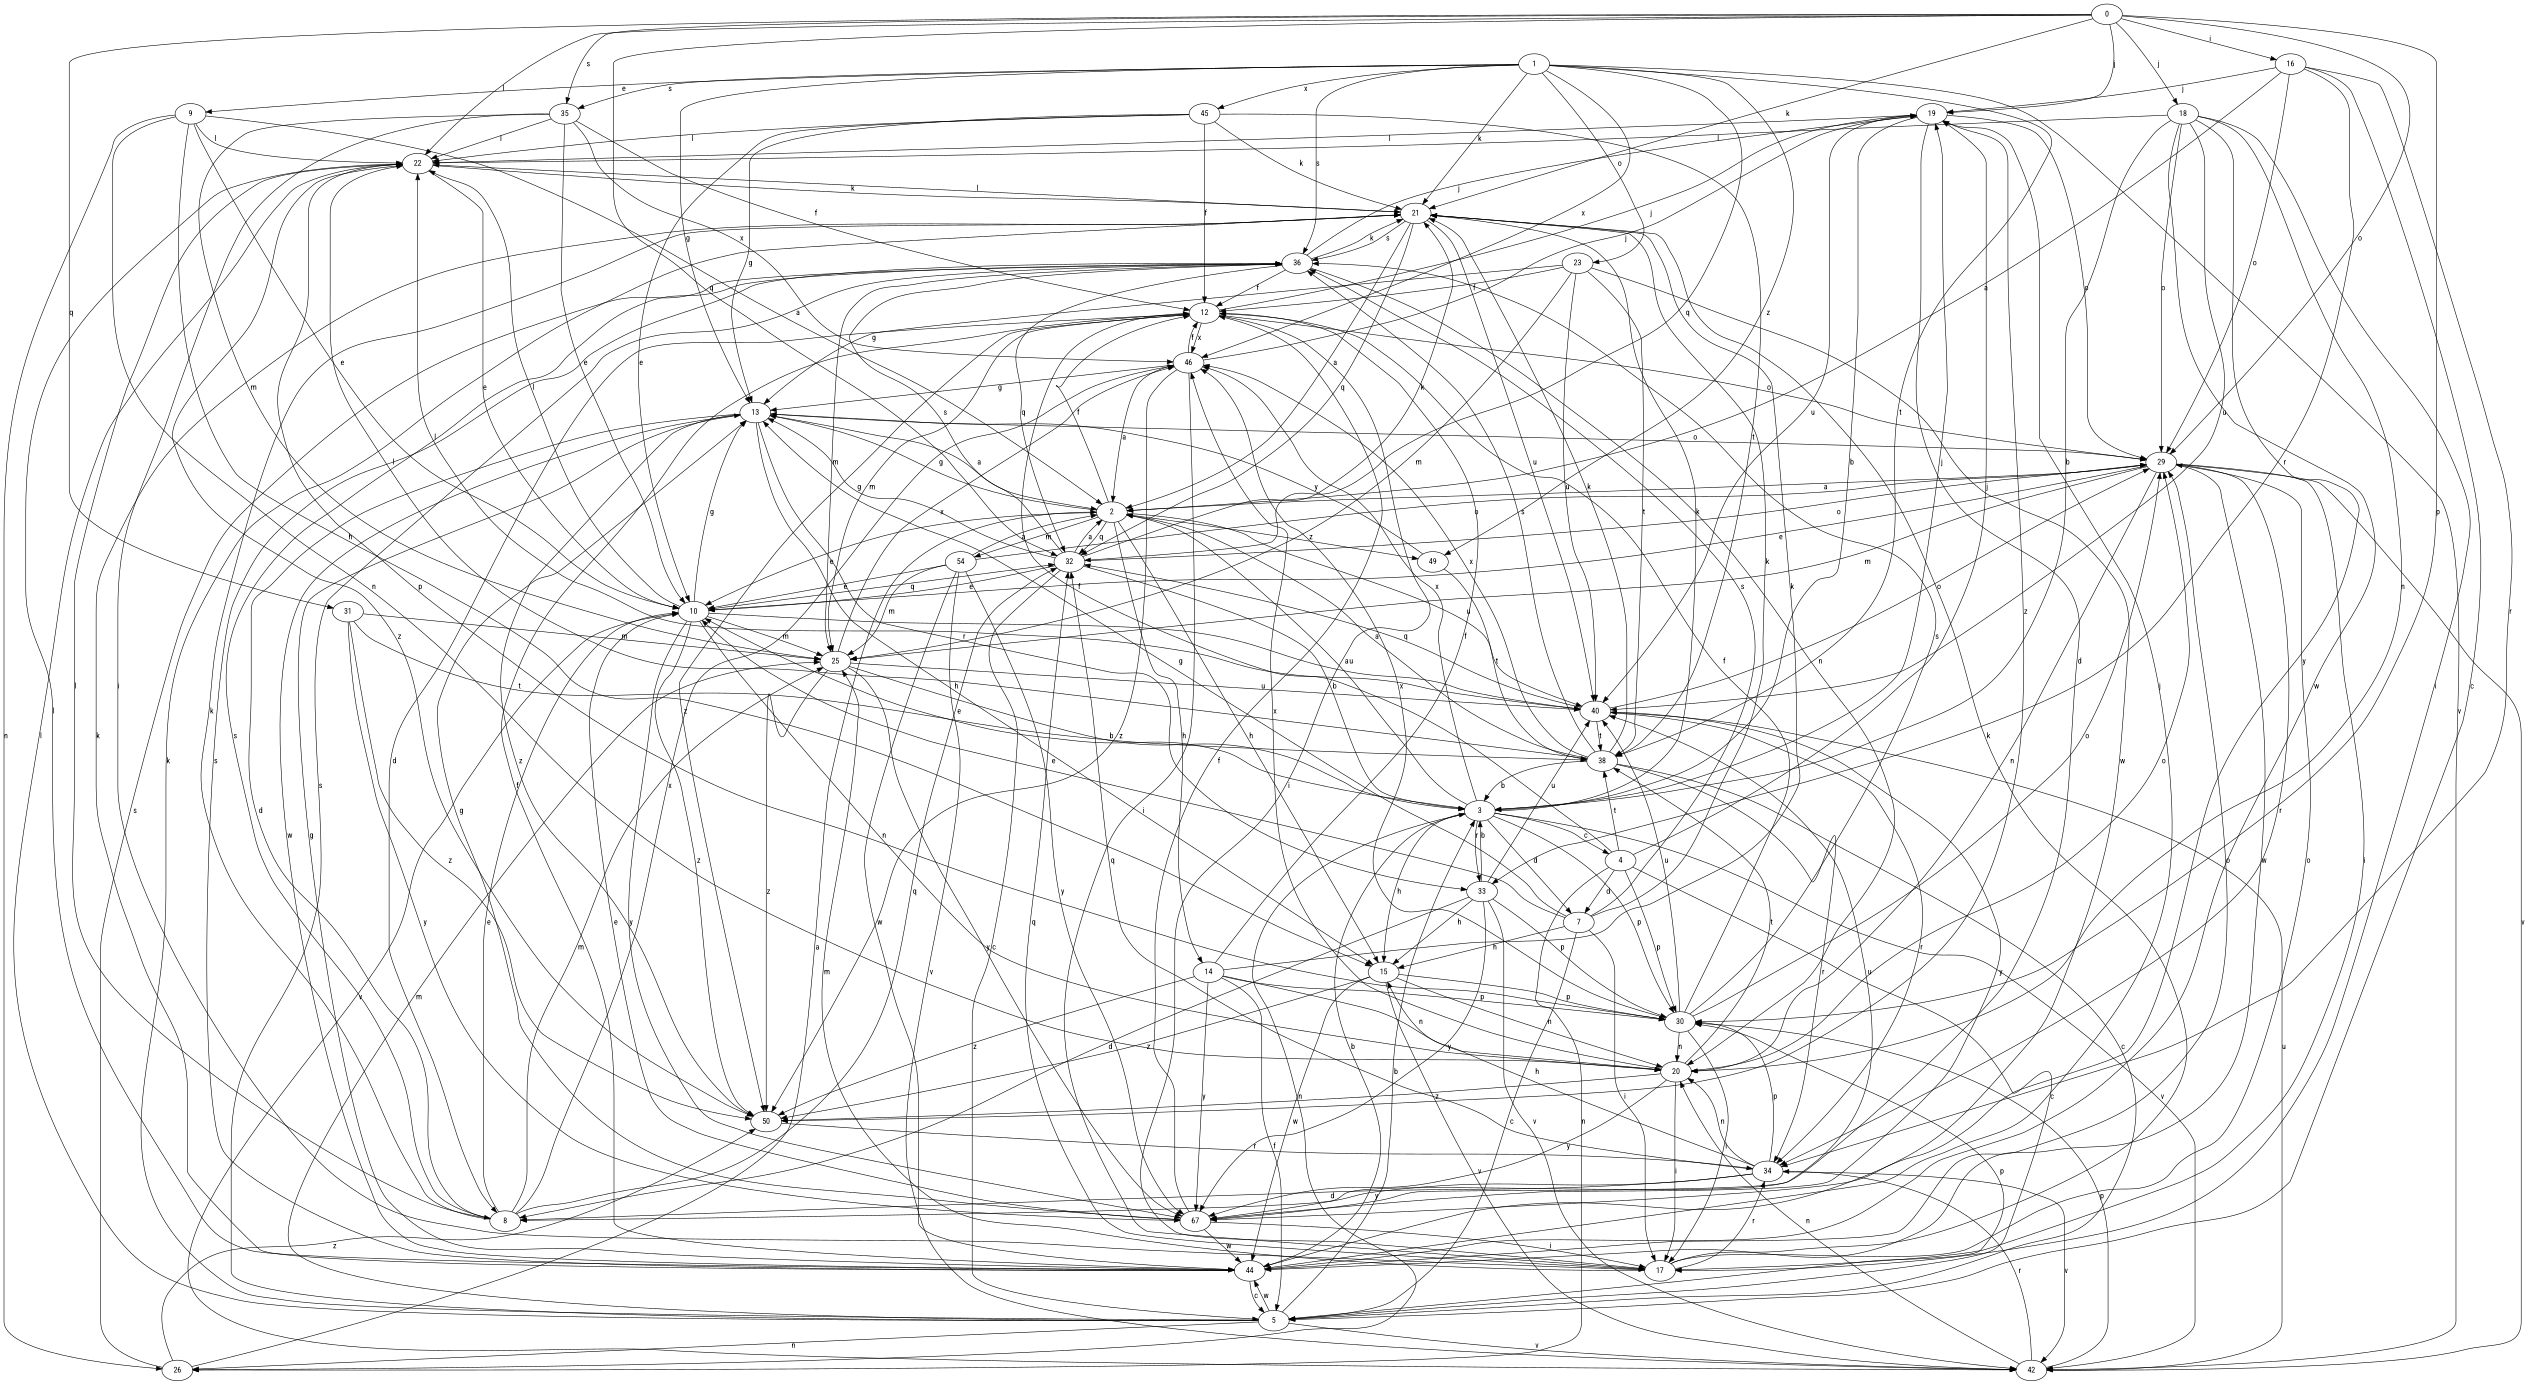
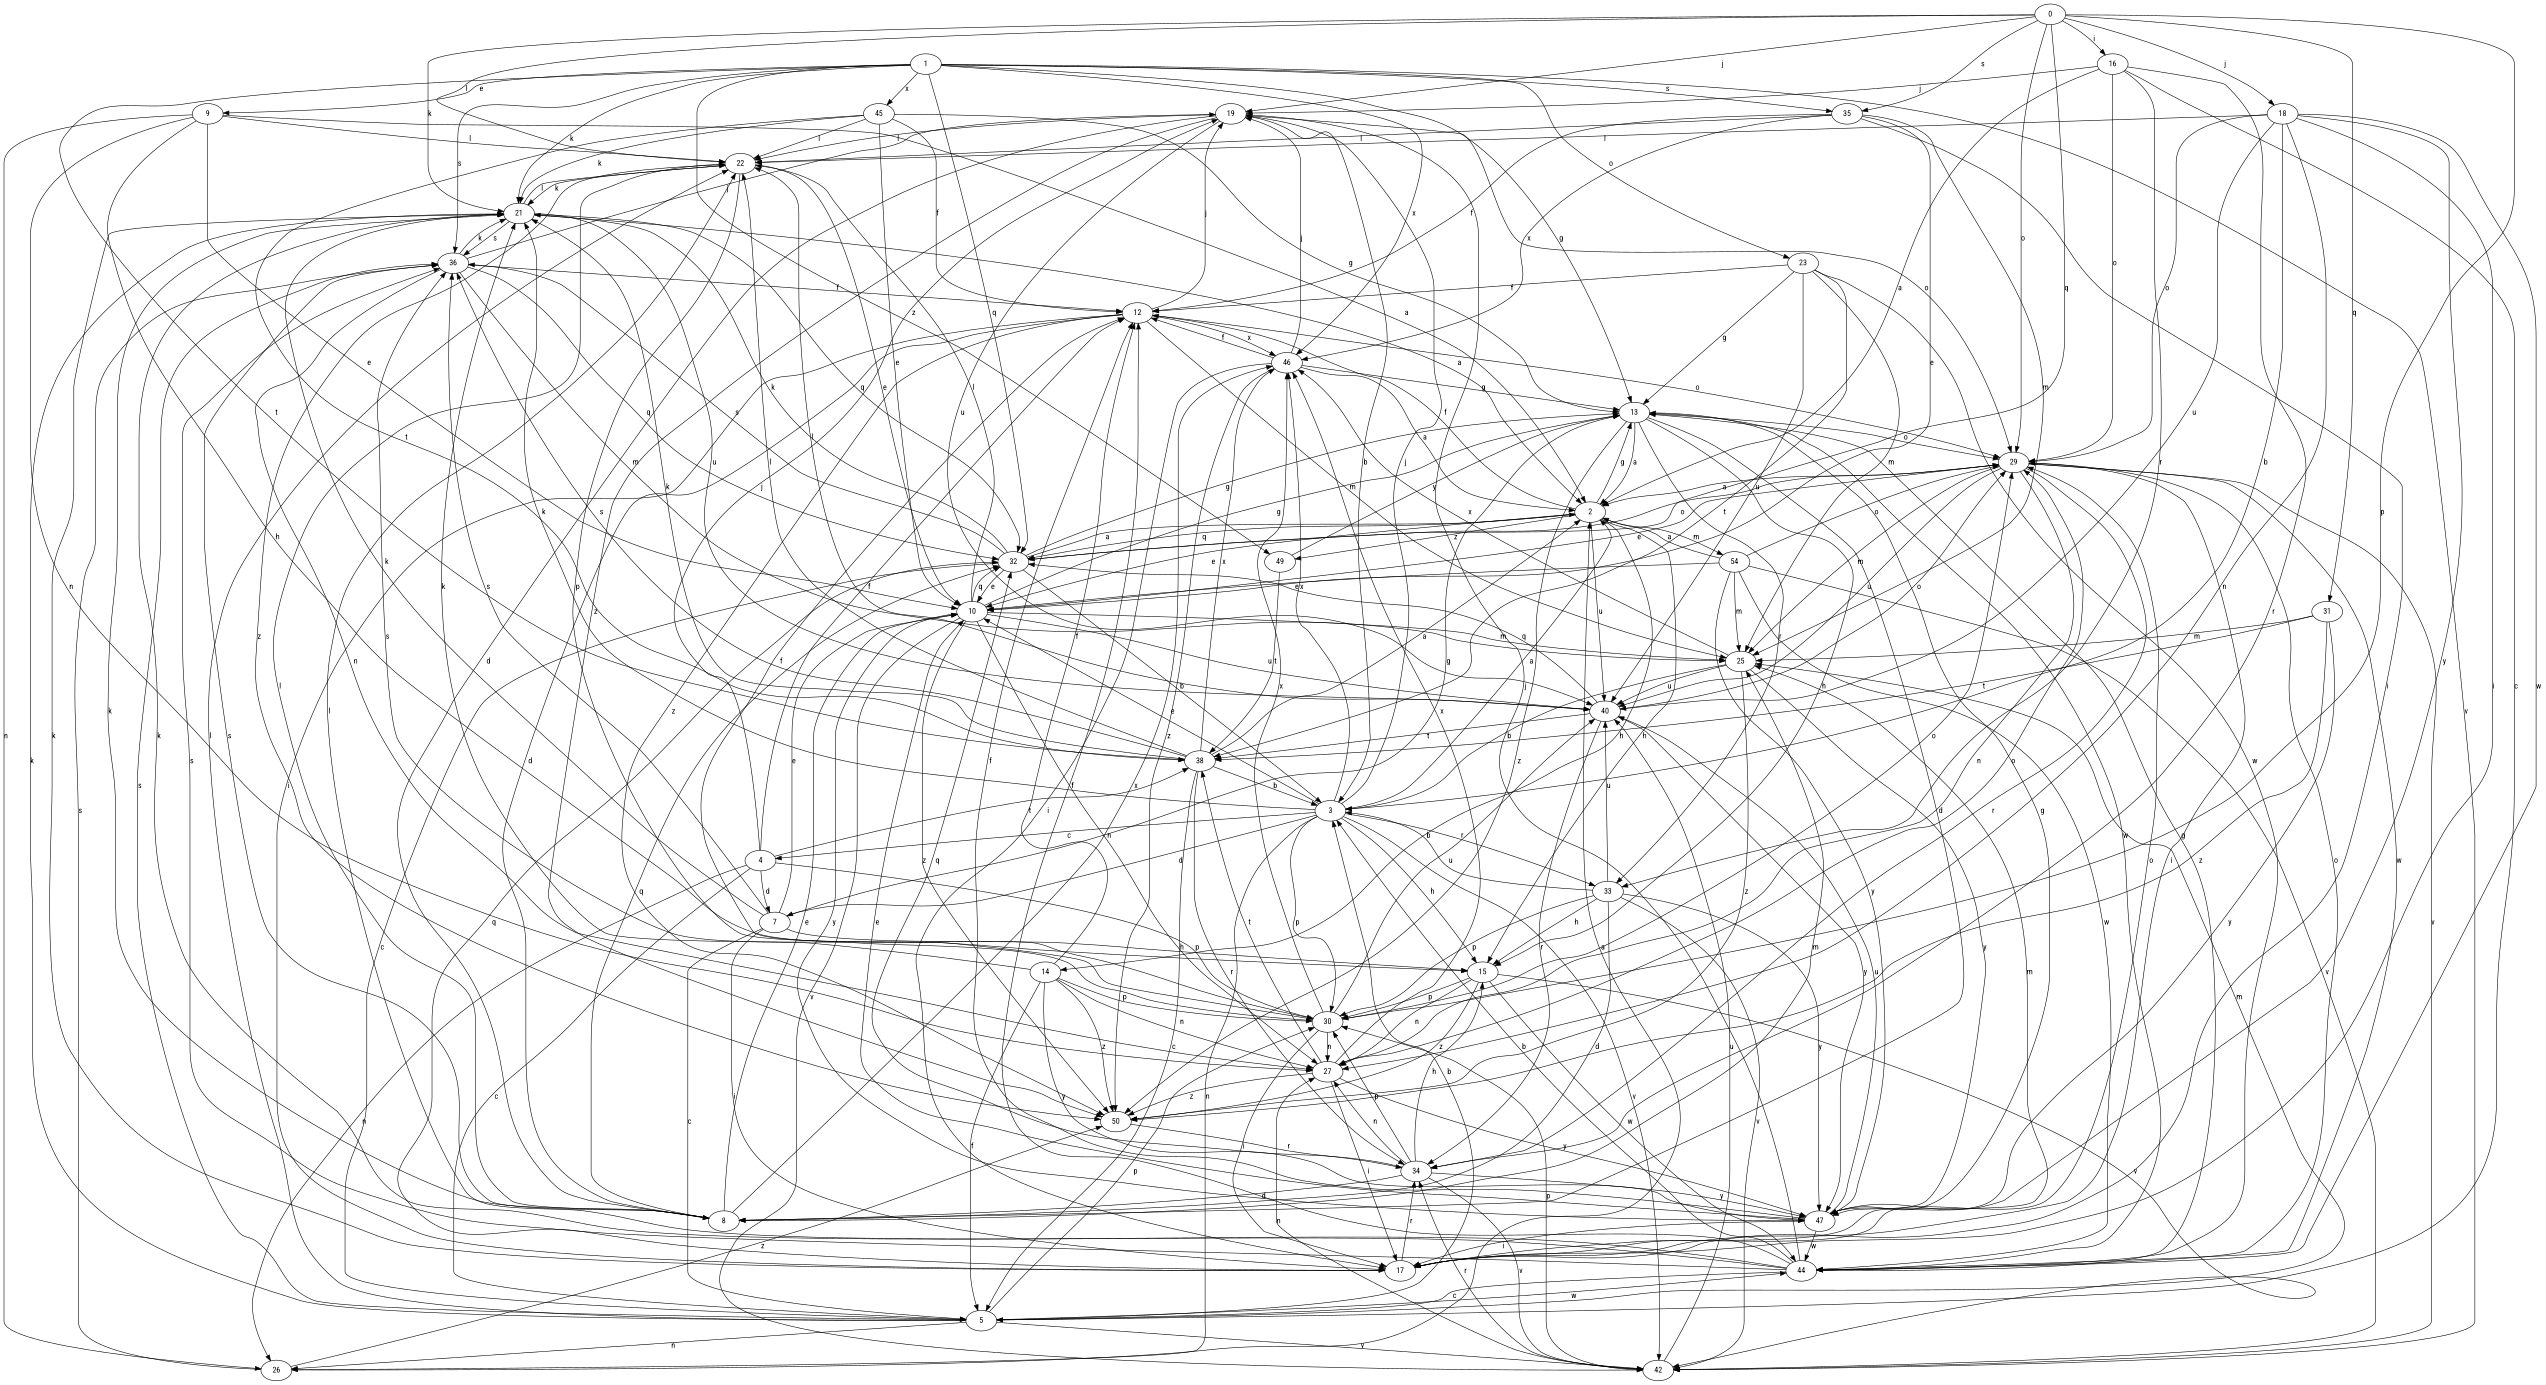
edge "29" -> "40": added, label "u"
node "20": label "20" -> "27"
node "67": label "67" -> "47"
